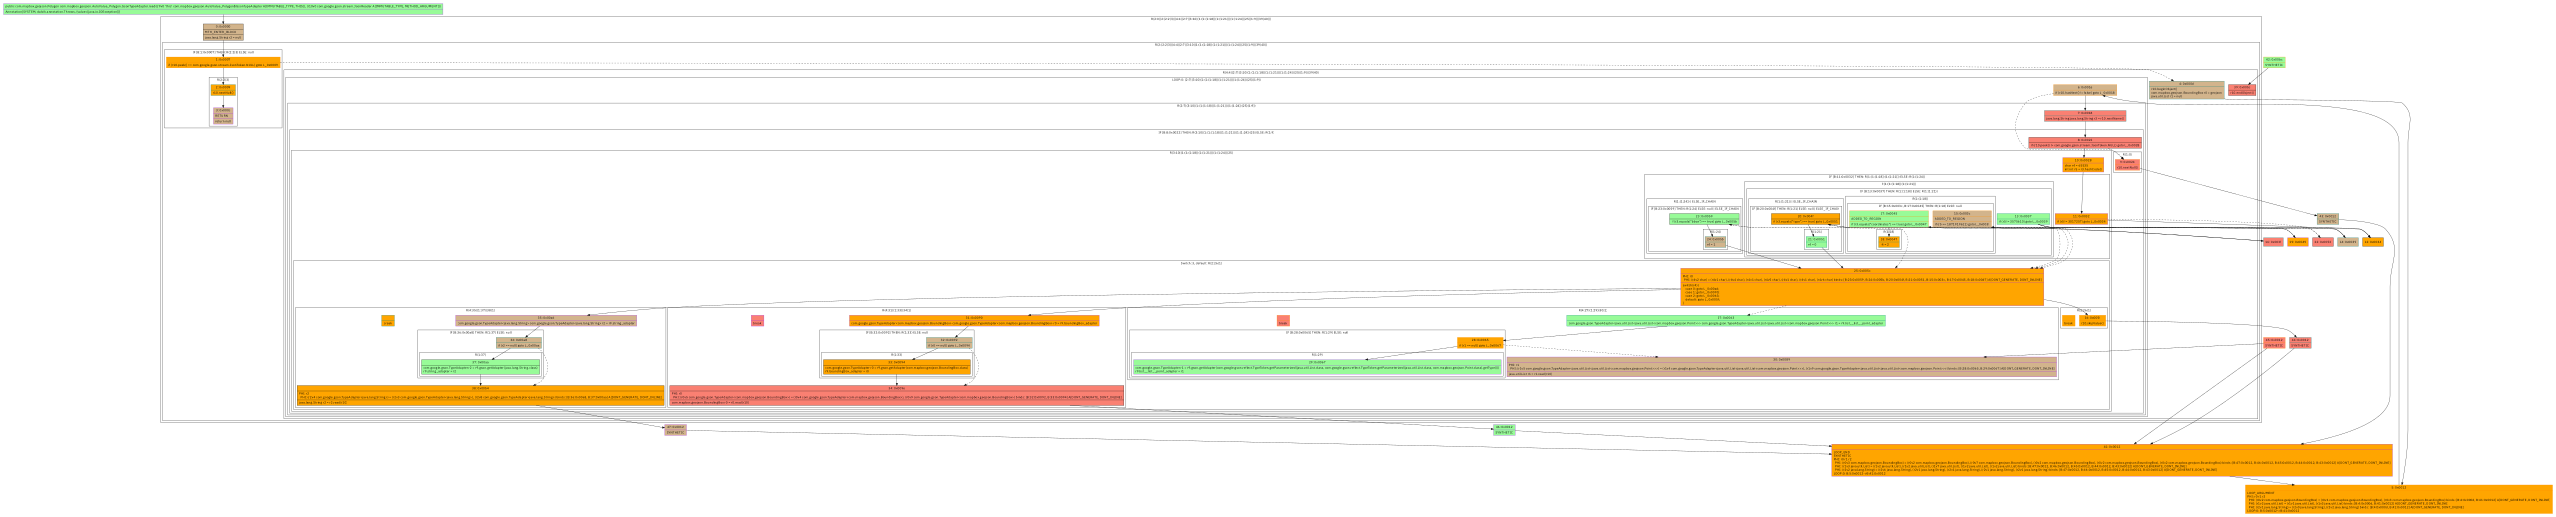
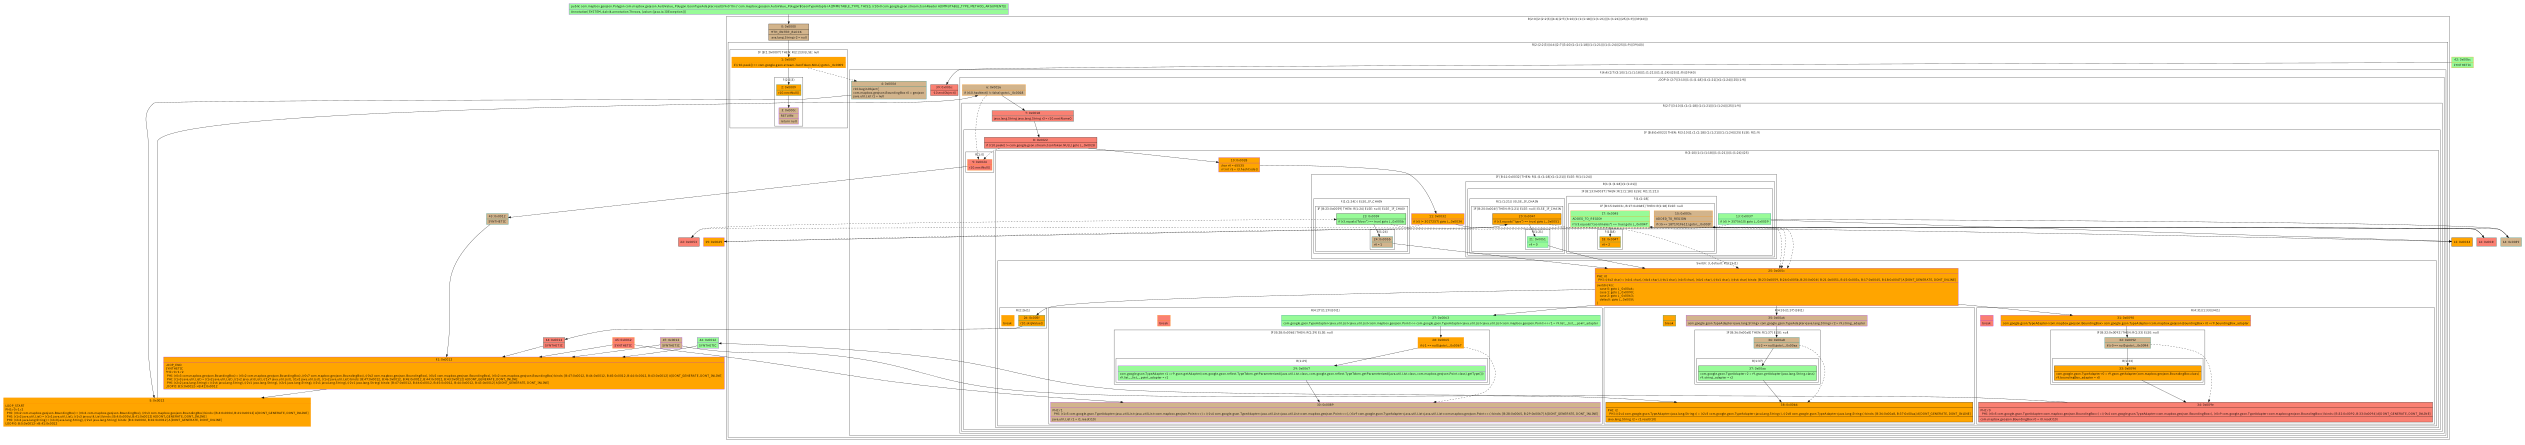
edge "25: 0x005c" -> "27: 0x0063": style dashed -> solid
node "26: 0x005f": color darkorange -> teal
edge "29: 0x0067" -> "30: 0x0089": added
edge "38: 0x00b4" -> "47: 0x0012": reversed
node "5: 0x0012": text "LOOP_ARGUMENT" -> "LOOP_START"
